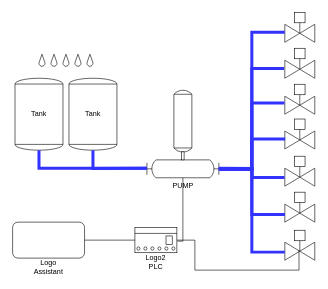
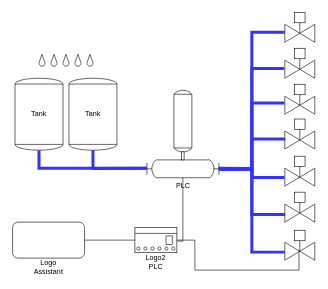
node "PUMP": label "PUMP" -> "PLC"
